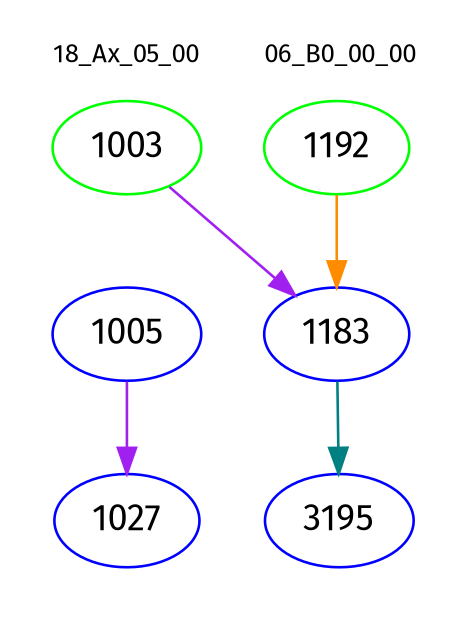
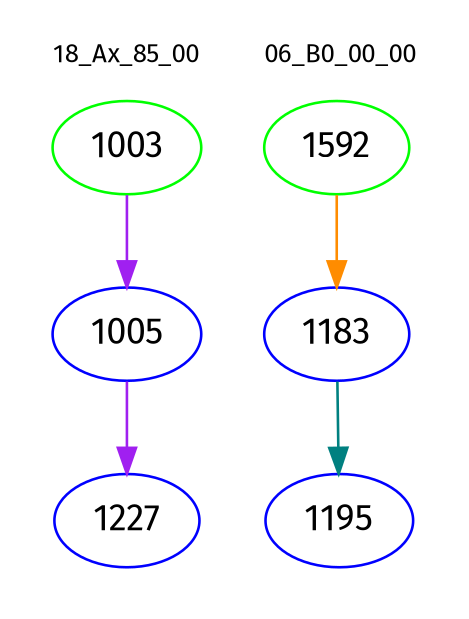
cluster "18_Ax_05_00": label "18_Ax_05_00" -> "18_Ax_85_00"
node "1192": label "1192" -> "1592"
edge "1003" -> "1183": now "1003" -> "1005"
node "1027": label "1027" -> "1227"
node "3195": label "3195" -> "1195"
